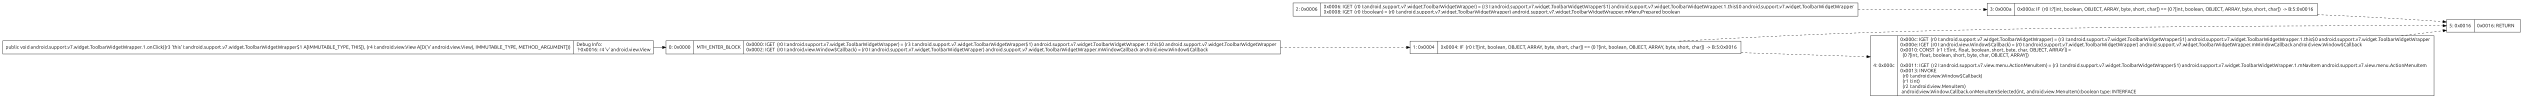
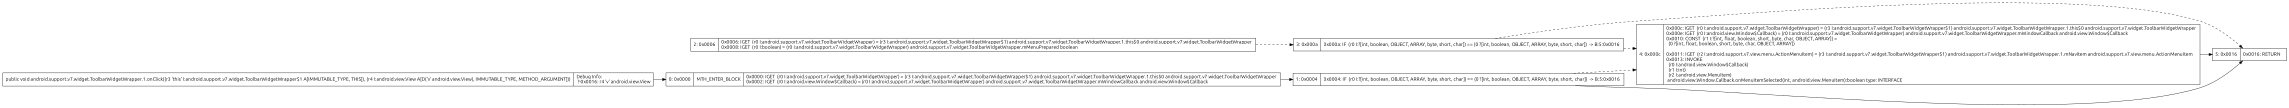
edge "1: 0x0004" -> "5: 0x0016": style dashed -> solid
edge "4: 0x000c" -> "5: 0x0016": style dashed -> solid
edge "0: 0x0000" -> "1: 0x0004": style dashed -> solid
edge "3: 0x000a" -> "4: 0x000c": added
